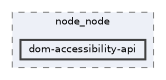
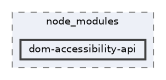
cluster "node_node": label "node_node" -> "node_modules"
